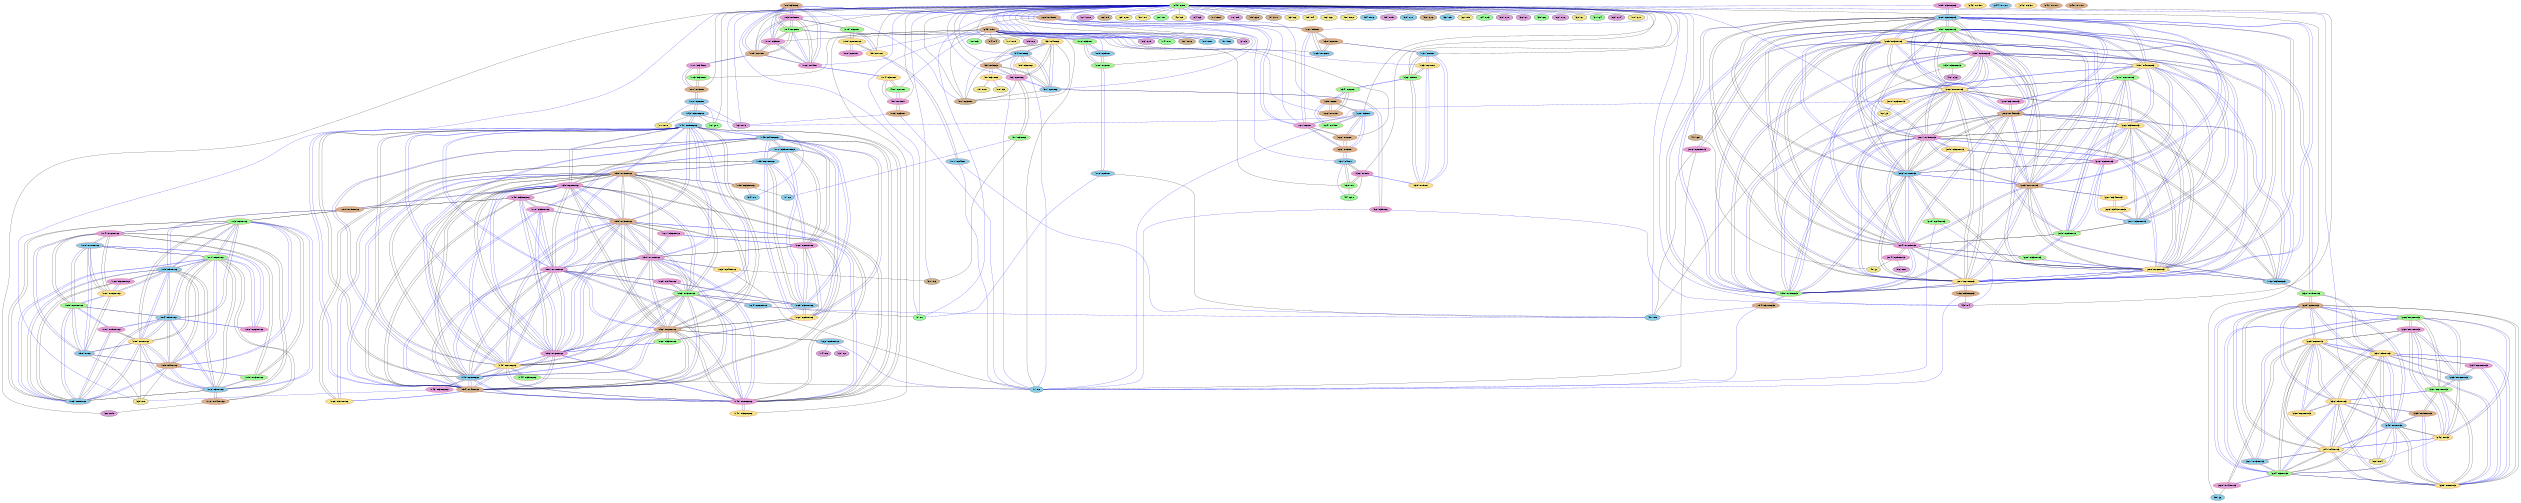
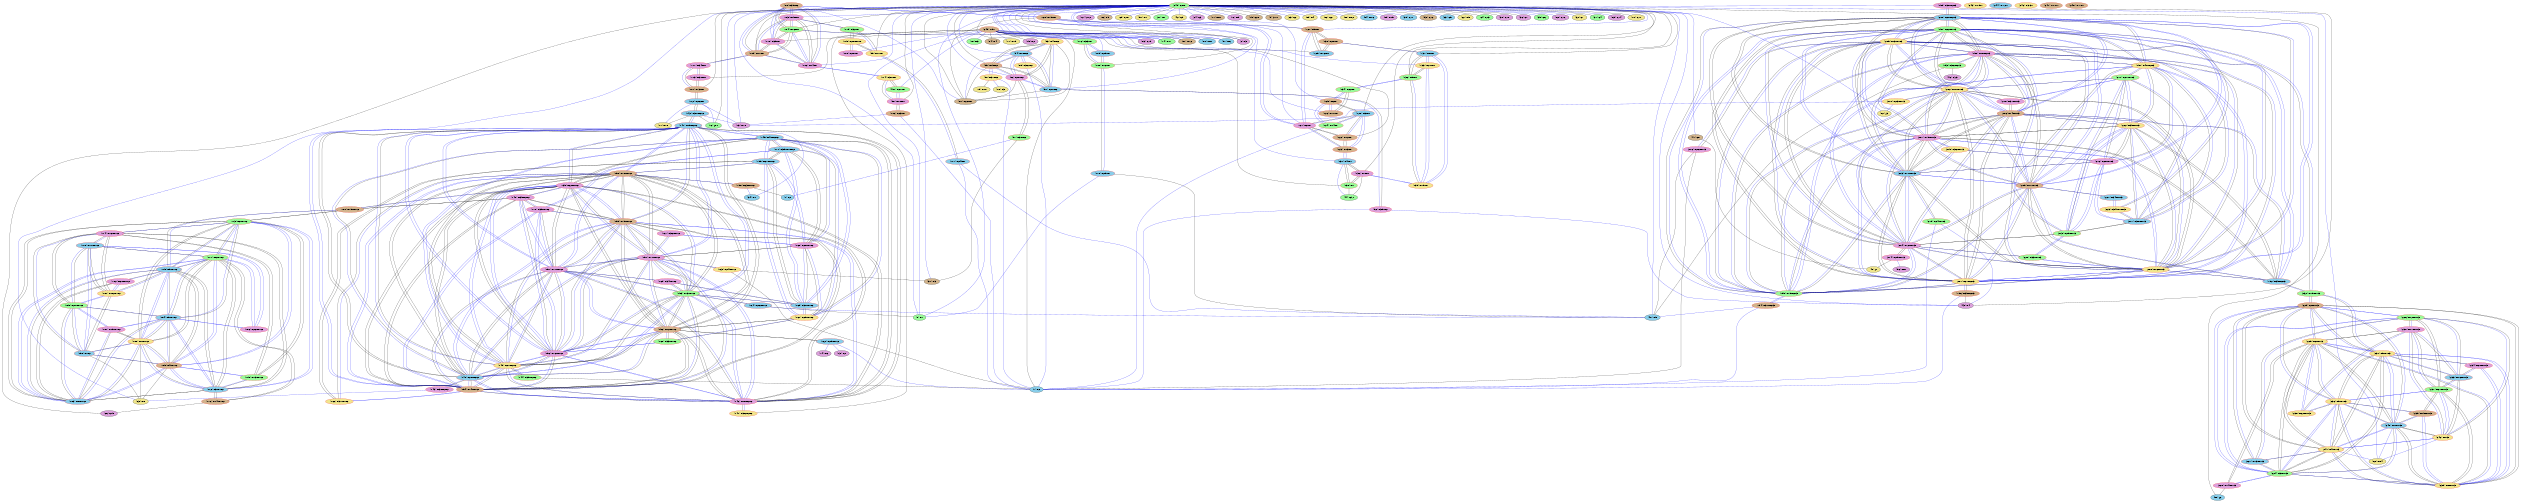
node "(113) R30_T1": fillcolor palegreen -> plum
node "(221) R34_T1_3": fillcolor khaki -> skyblue
